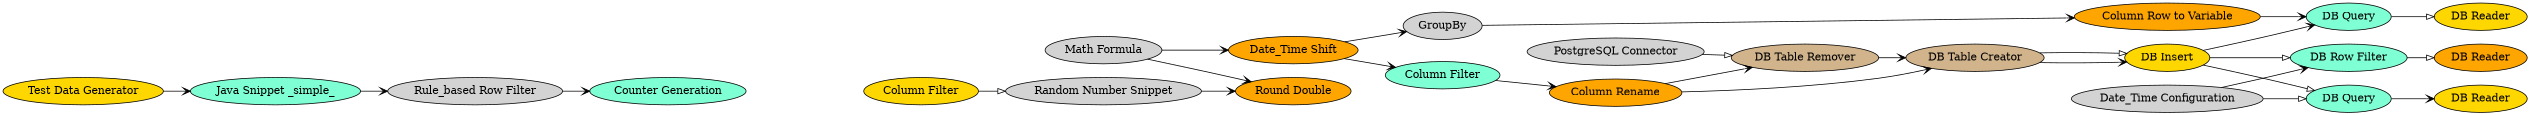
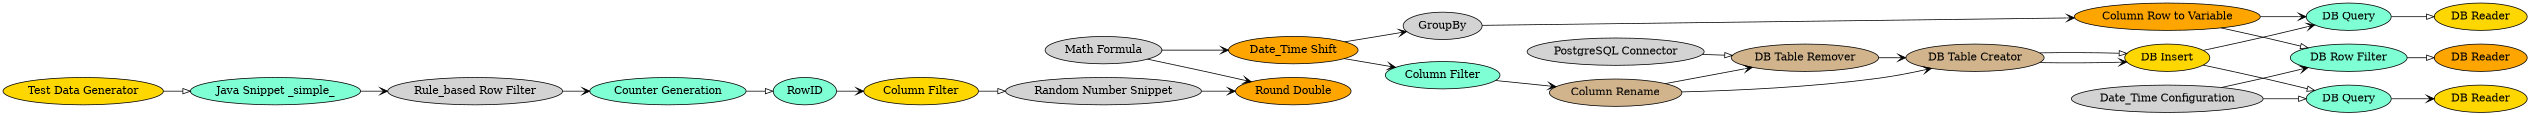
edge "DB Insert" -> "DB Row Filter": now "Column Row to Variable" -> "DB Row Filter"
edge "Test Data Generator" -> "Java Snippet _simple_": arrowhead vee -> onormal
node "RowID": added
node "Column Rename": fillcolor orange -> tan
